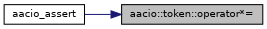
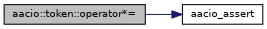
edge "aacio_assert" -> "aacio::token::operator*=": reversed
